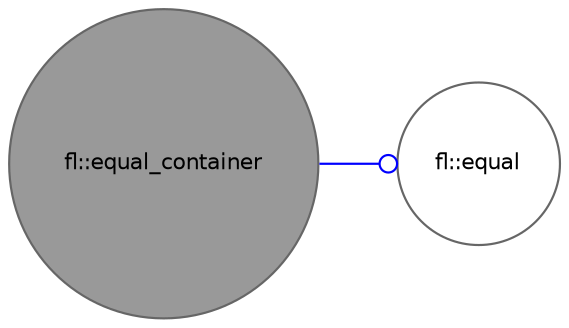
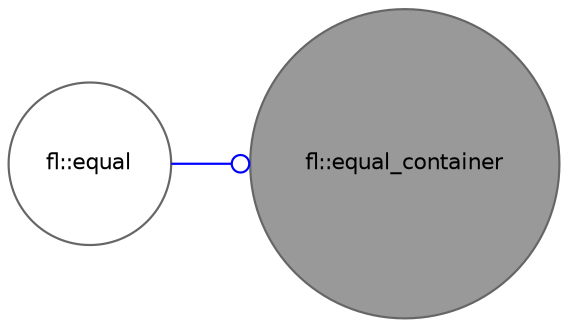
edge "fl::equal_container" -> "fl::equal": reversed
